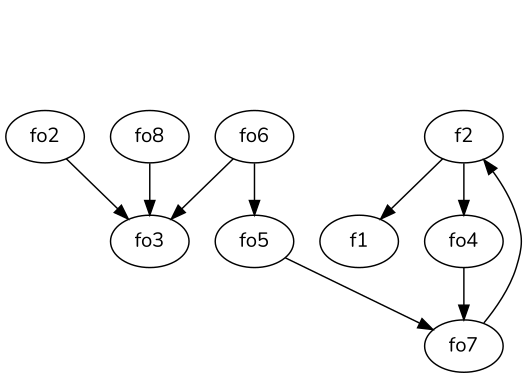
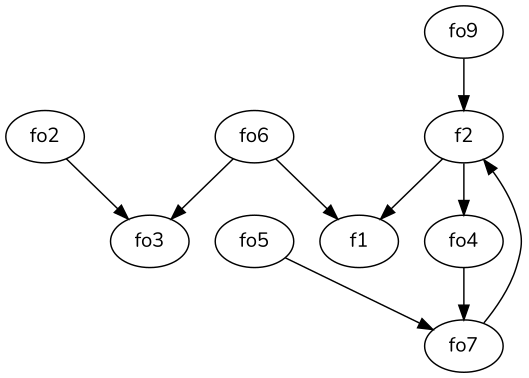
node "fo9": added
node "fo8": removed
edge "fo6" -> "fo5": now "fo6" -> "f1"
